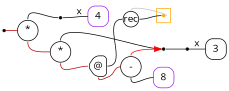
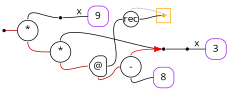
node "4": label "4" -> "9"
node "3": color black -> purple
